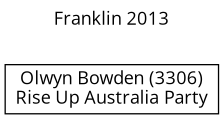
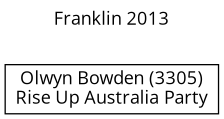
node "Olwyn Bowden (3306) Rise Up Australia Party": label "Olwyn Bowden (3306) Rise Up Australia Party" -> "Olwyn Bowden (3305) Rise Up Australia Party"
